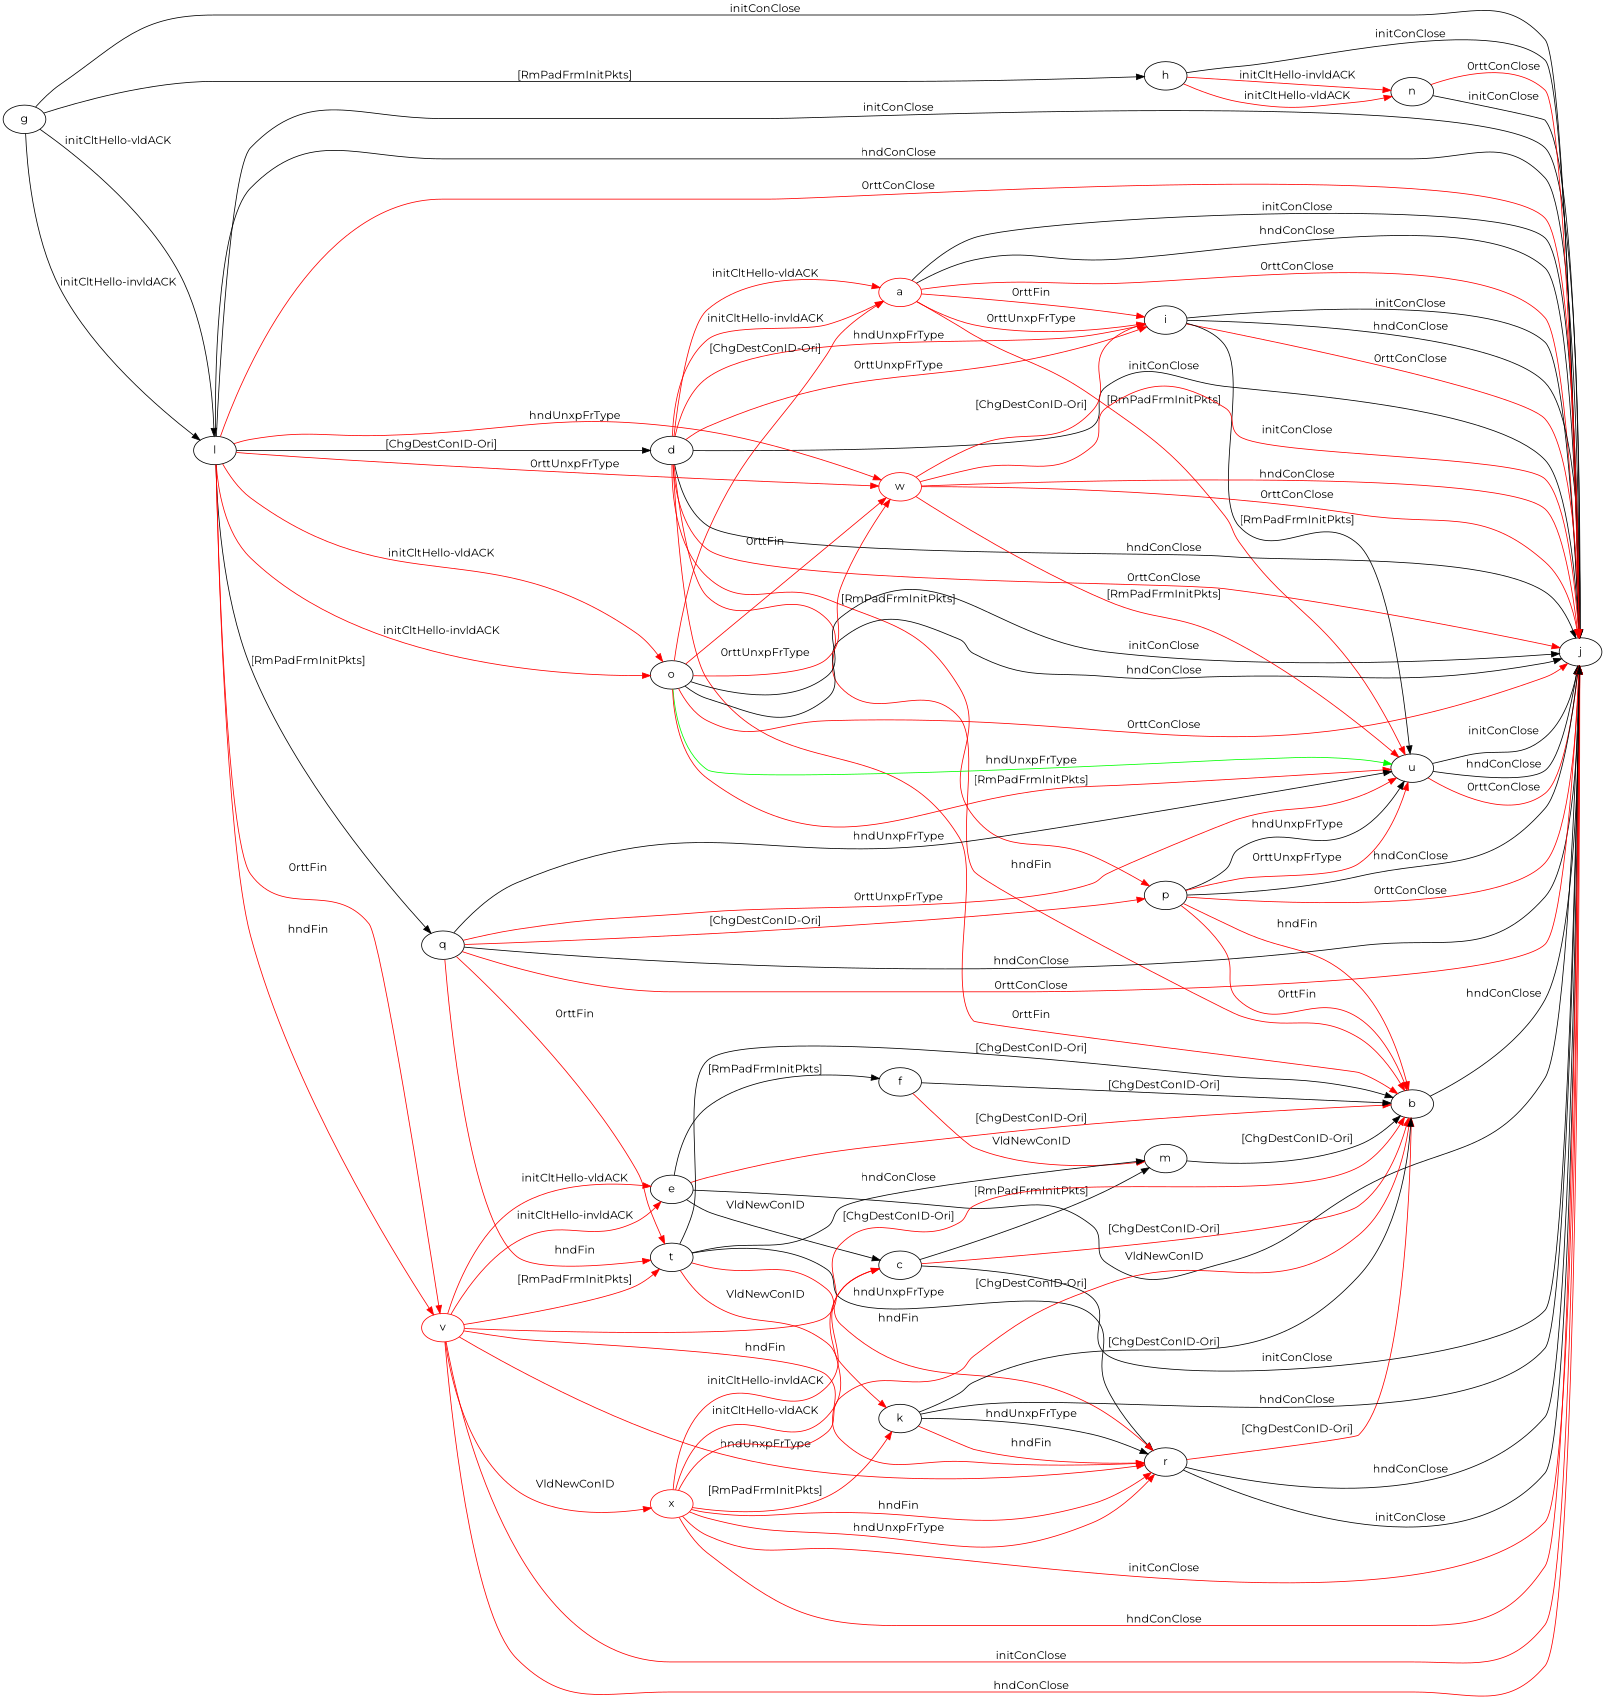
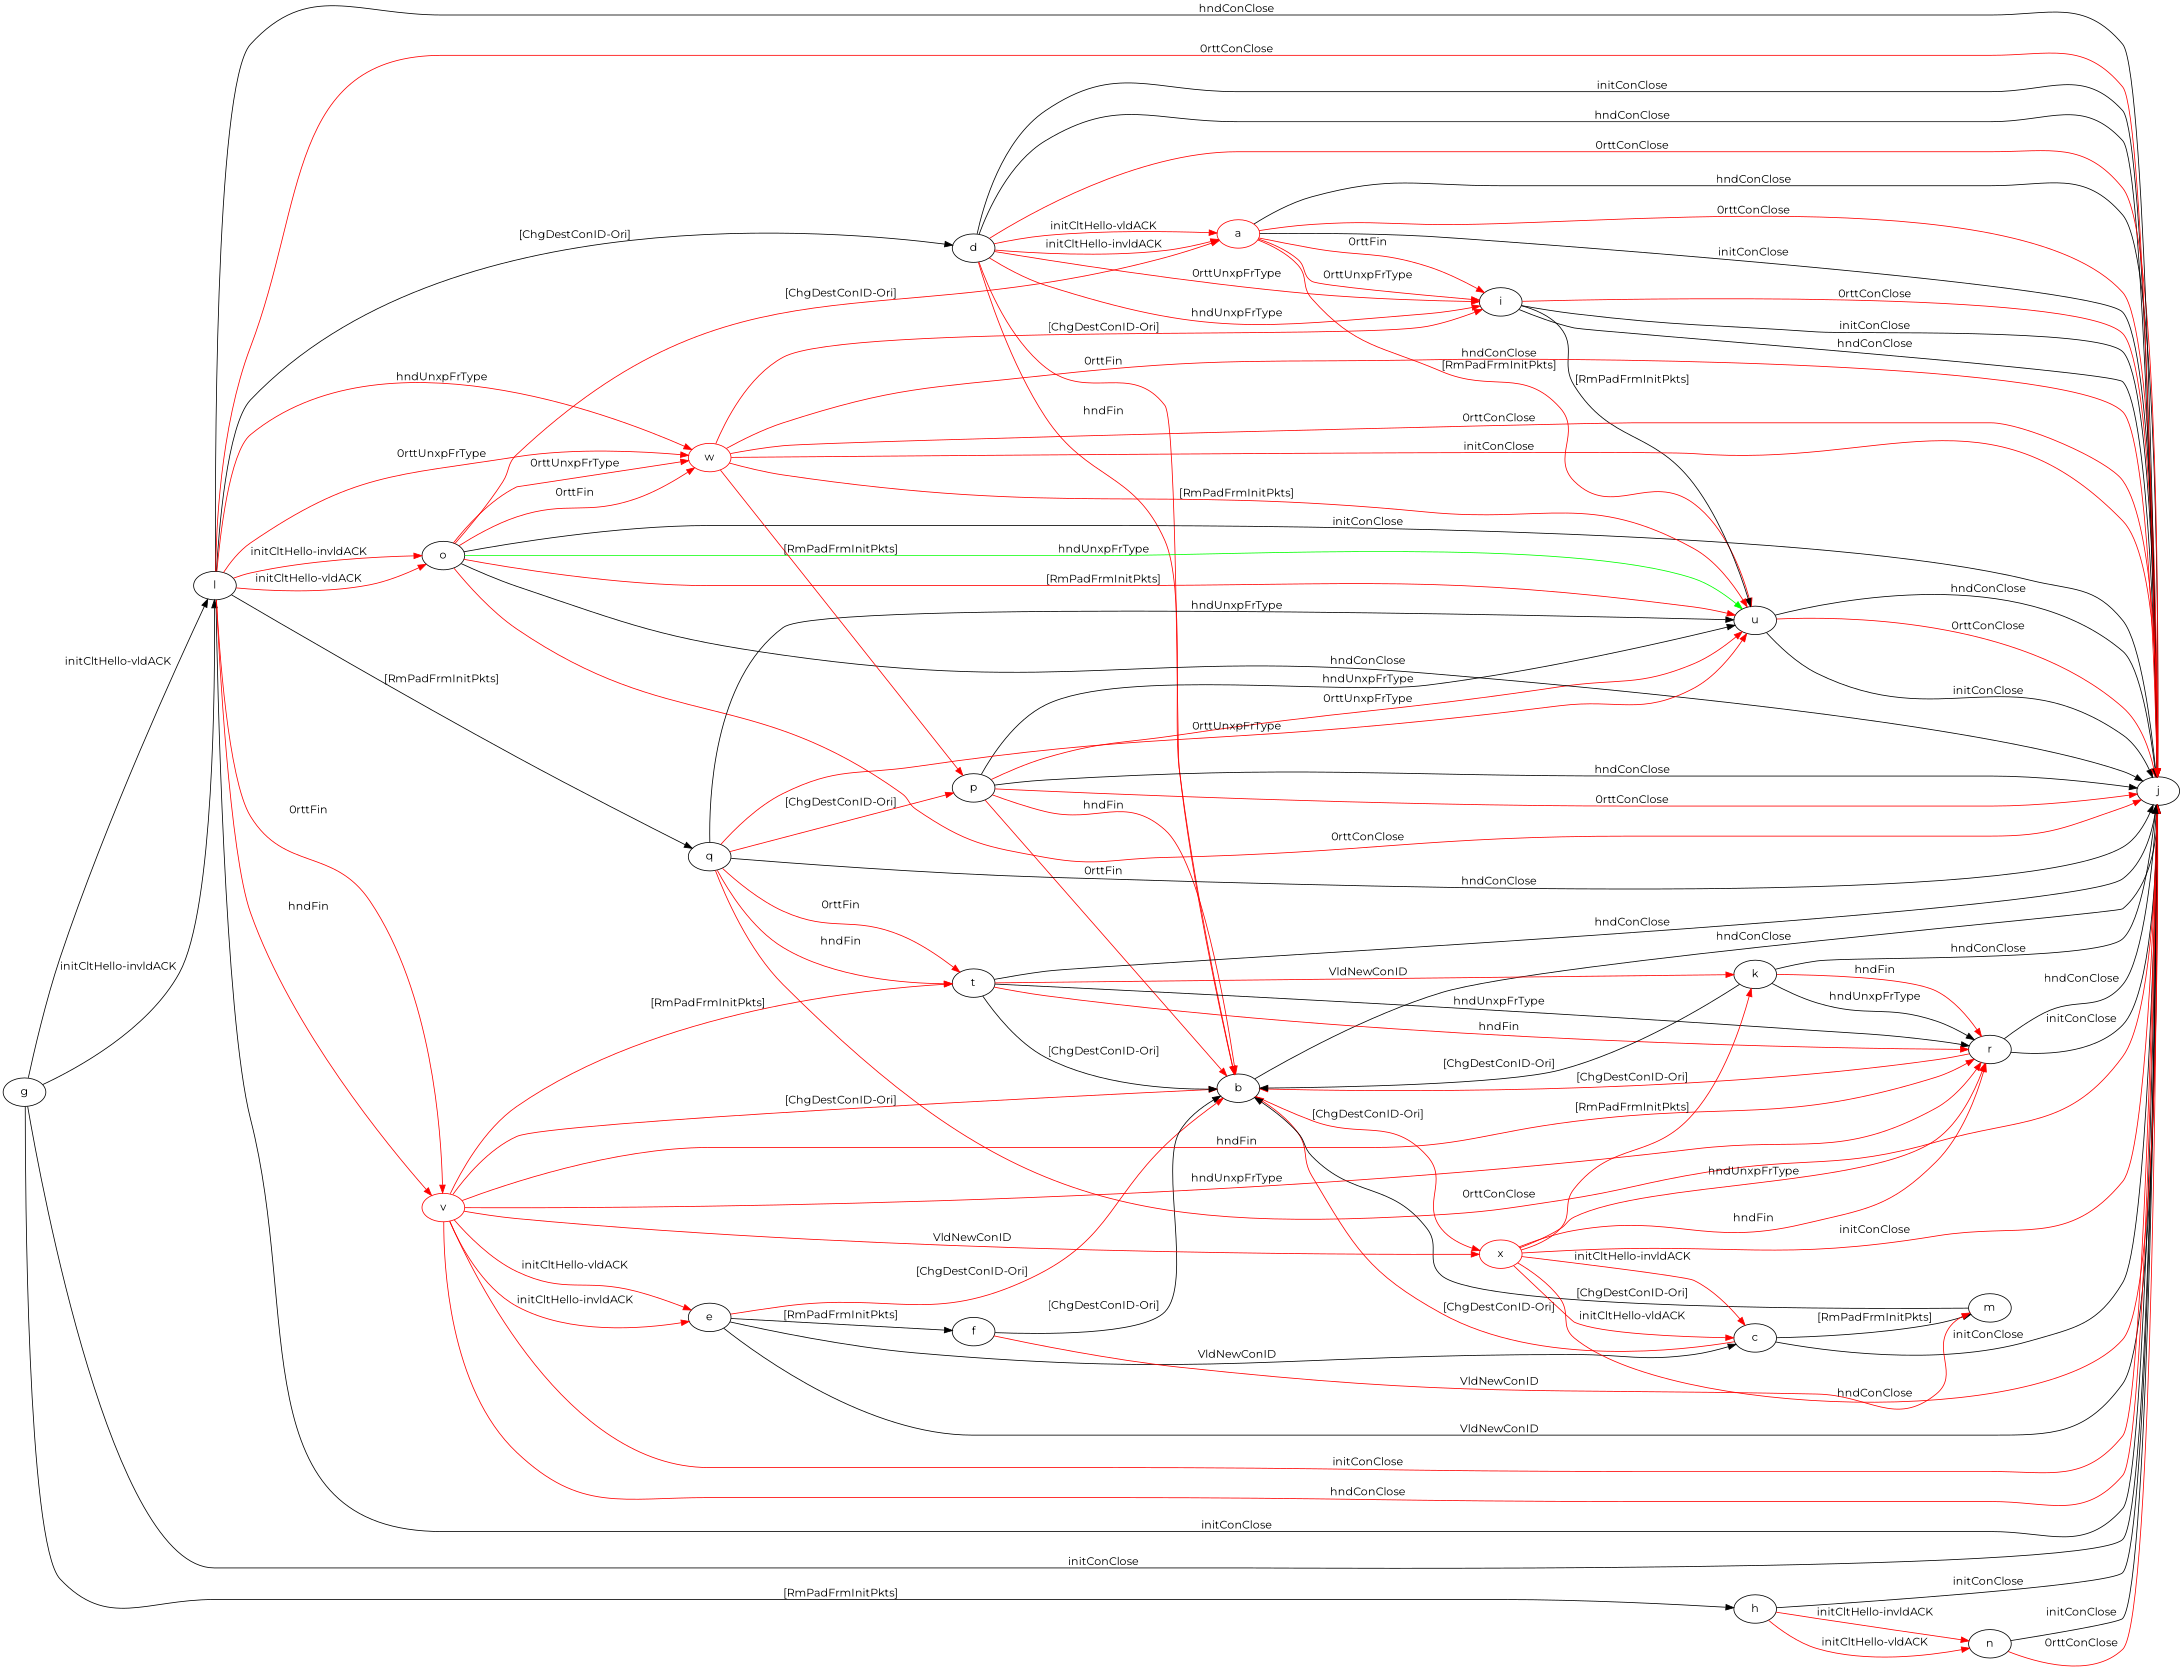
edge "d" -> "p": now "w" -> "p"
edge "t" -> "m": now "t" -> "j"
edge "x" -> "b": reversed
